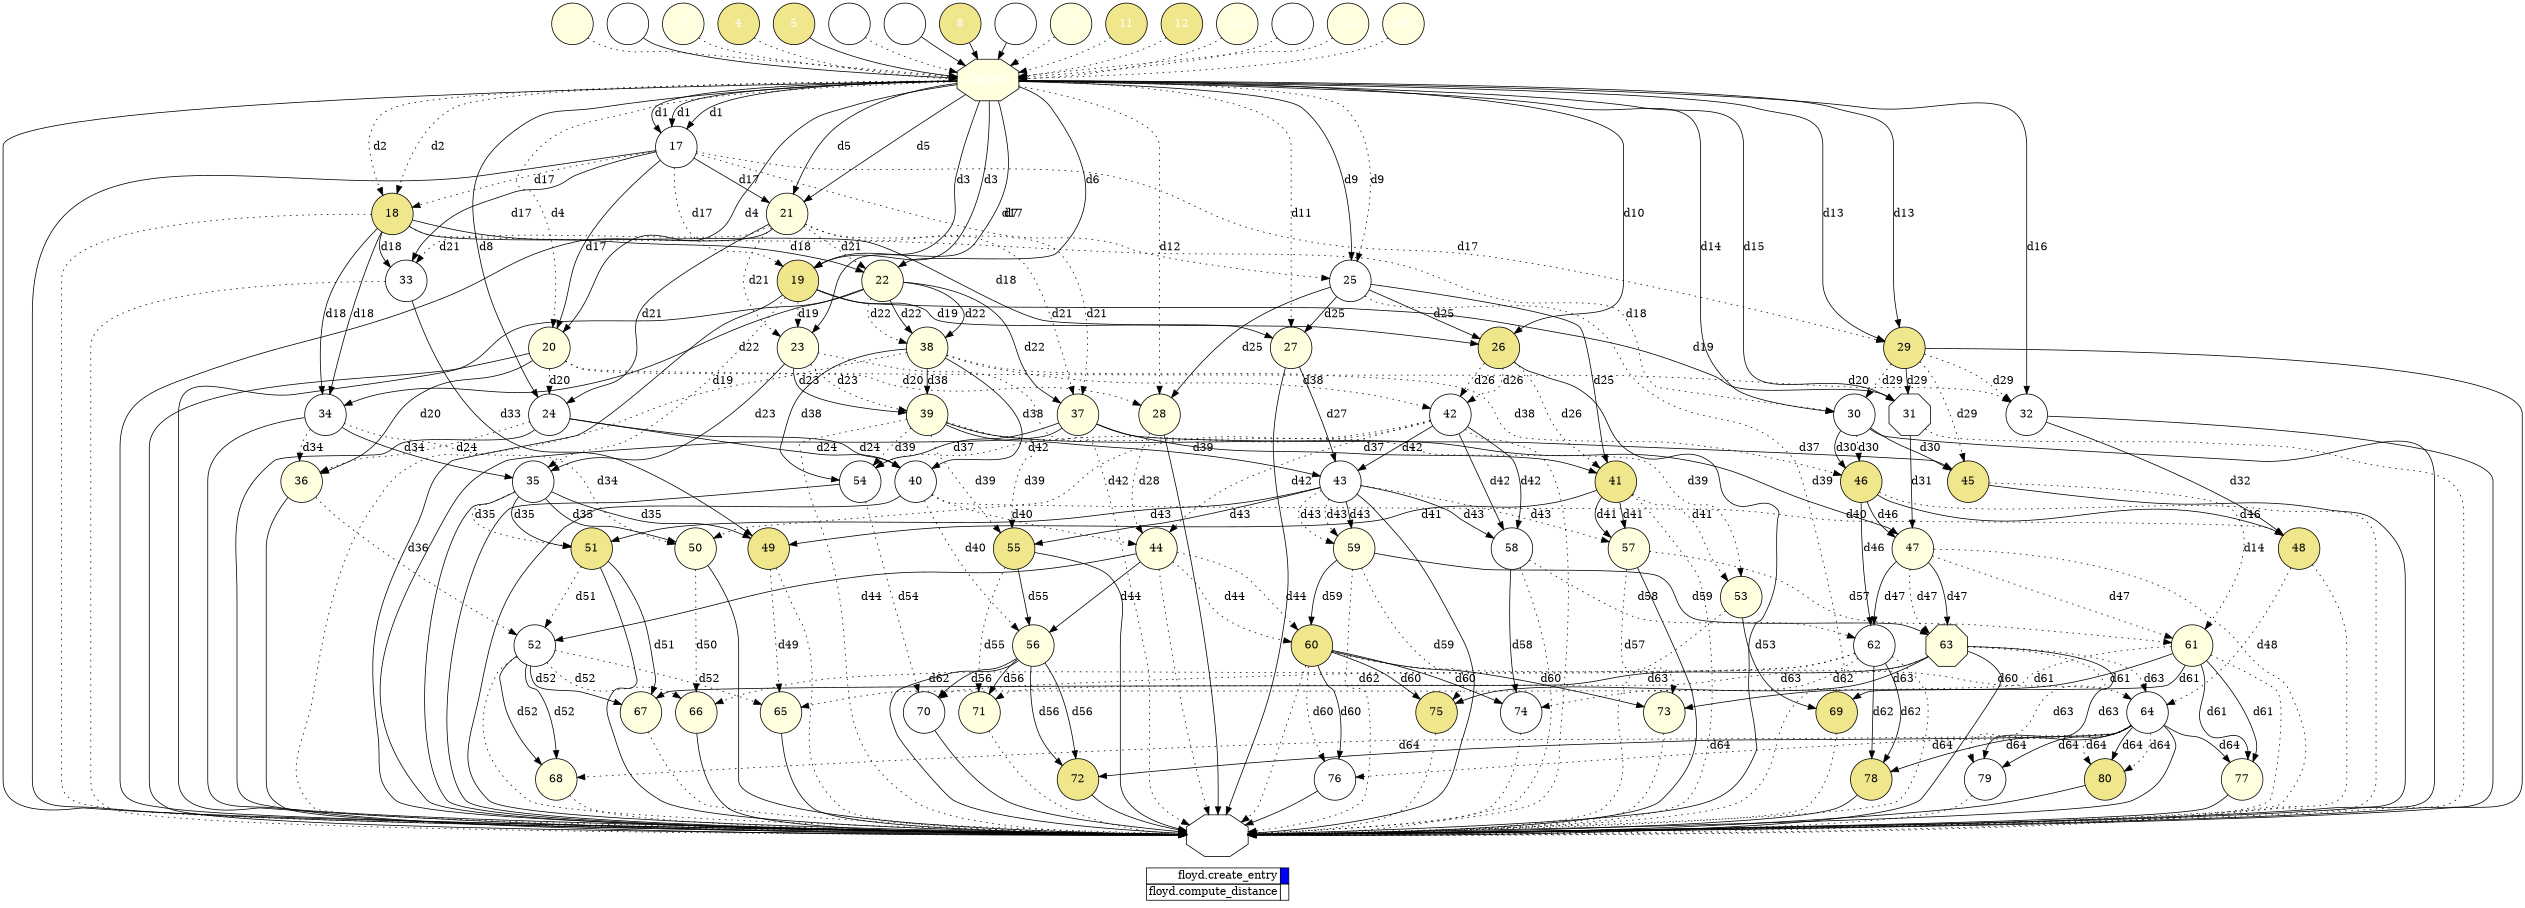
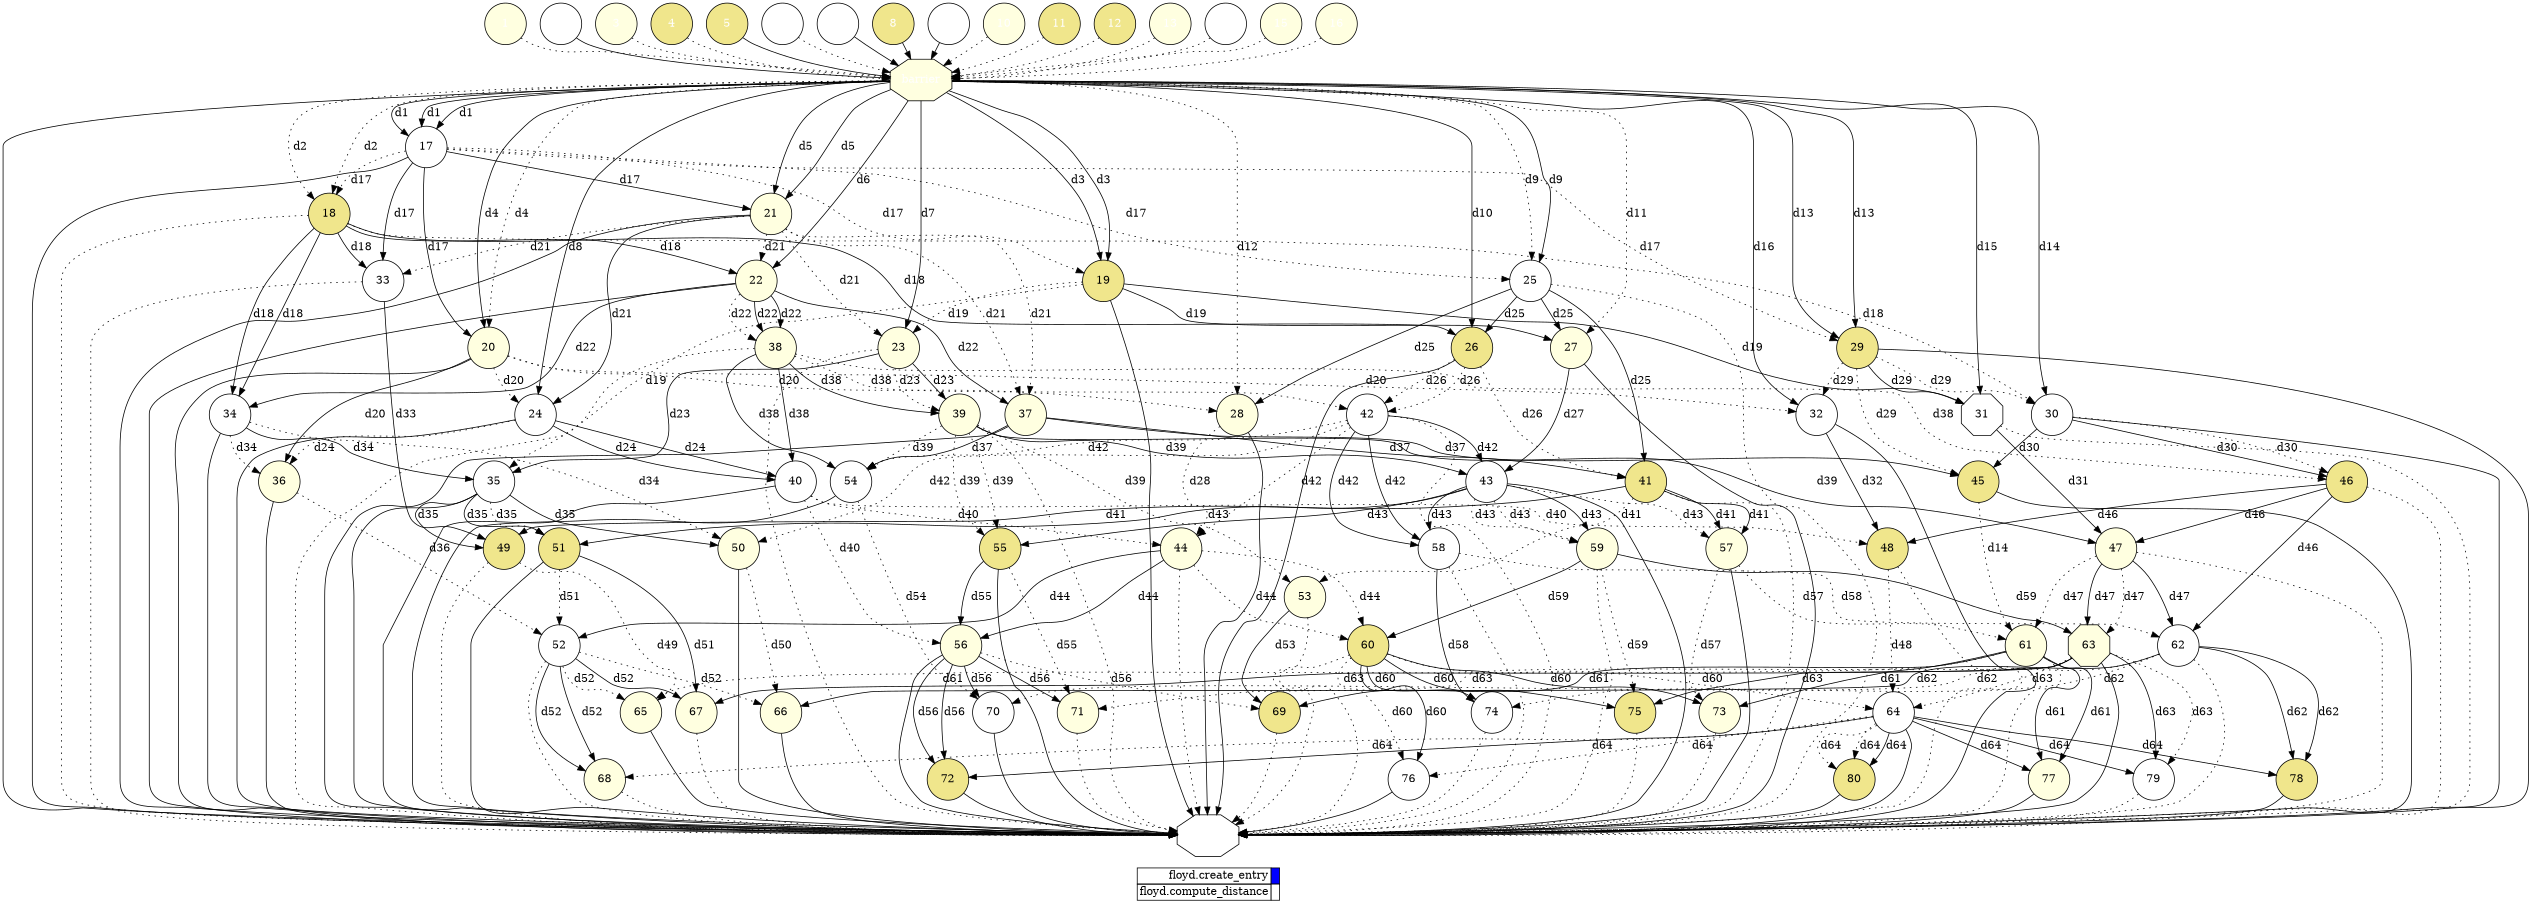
edge "62" -> "66": style dotted -> solid
edge "56" -> "69": added, label "d56"
